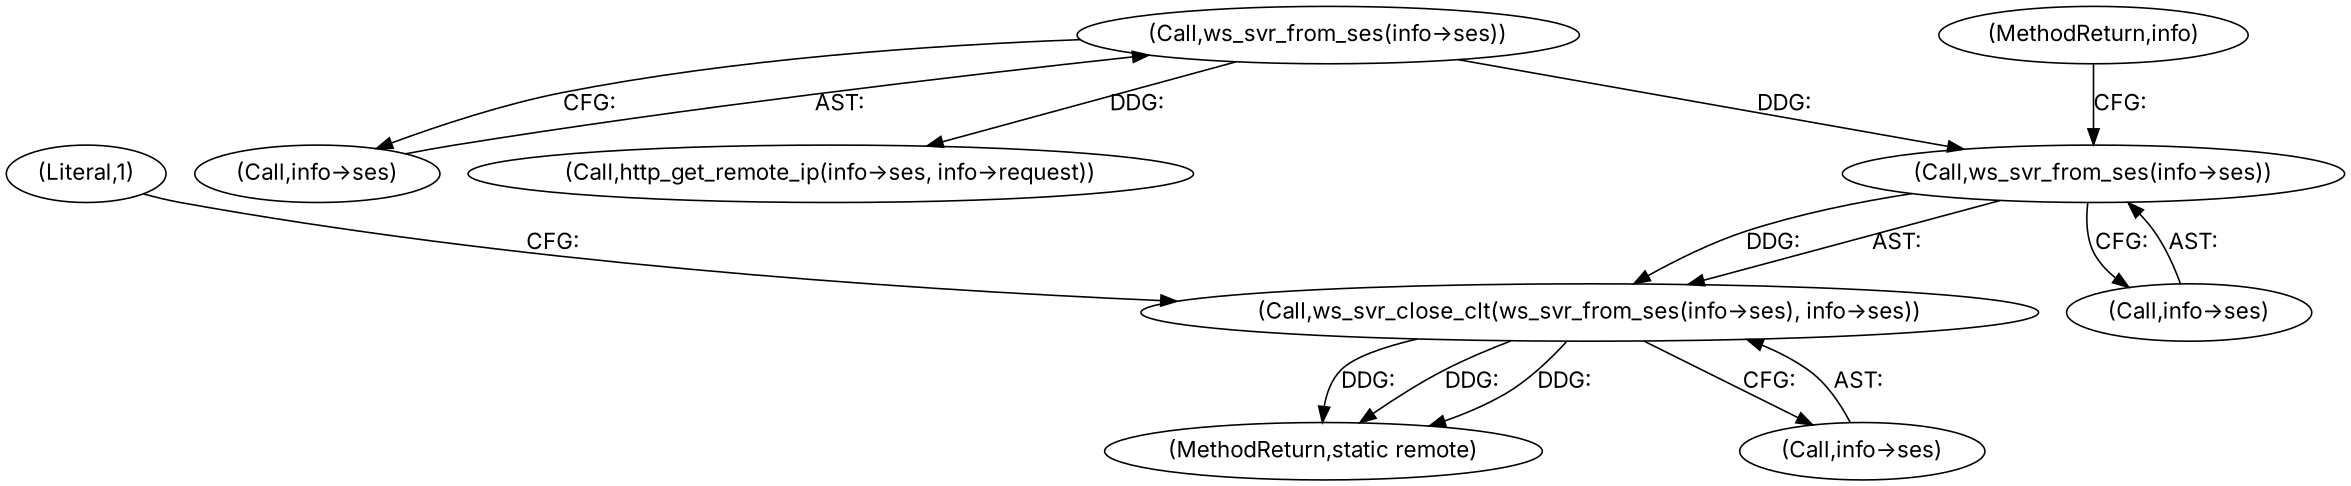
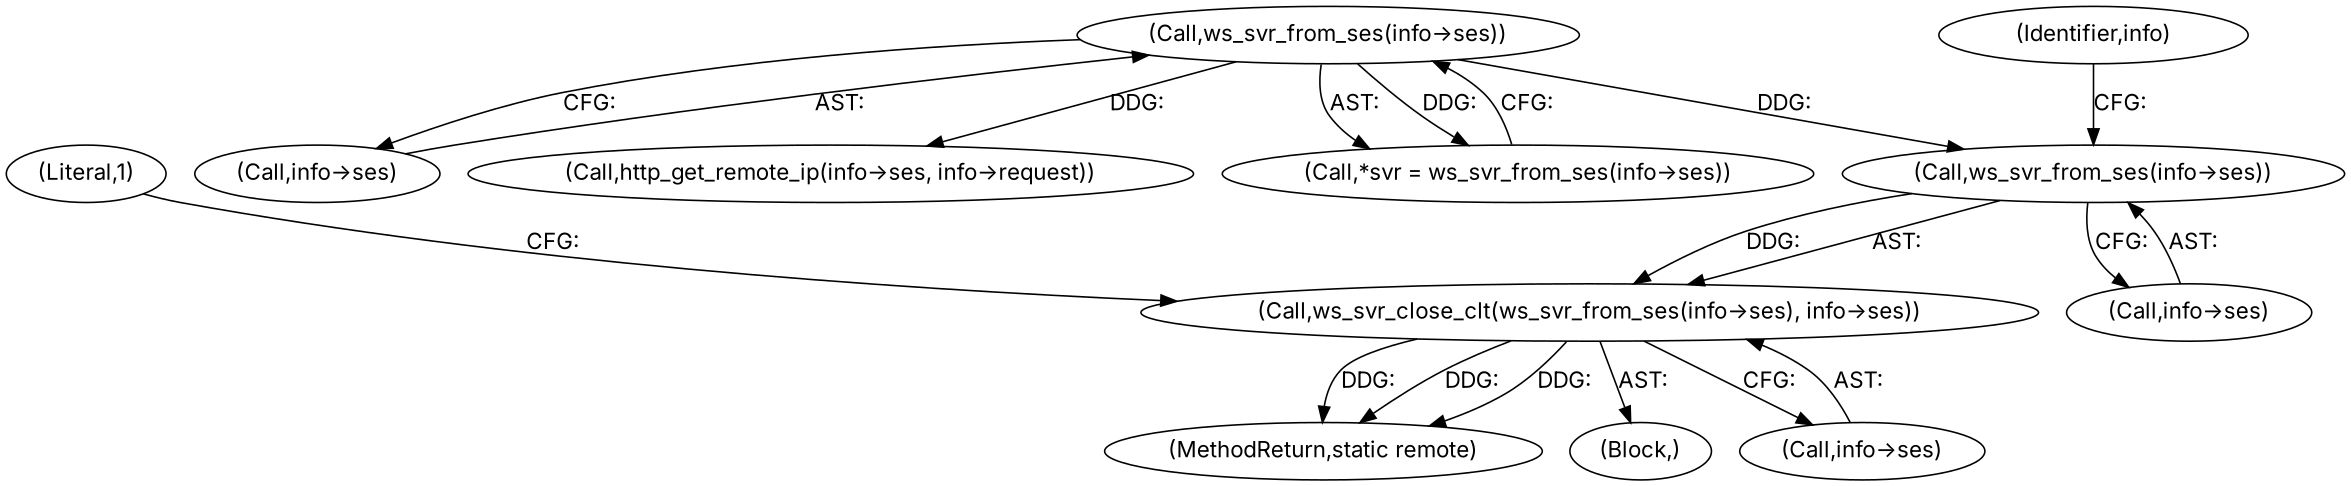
node "(MethodReturn,info)": label "(MethodReturn,info)" -> "(Identifier,info)"
node "(Call,*svr = ws_svr_from_ses(info->ses))": added
node "(Block,)": added
